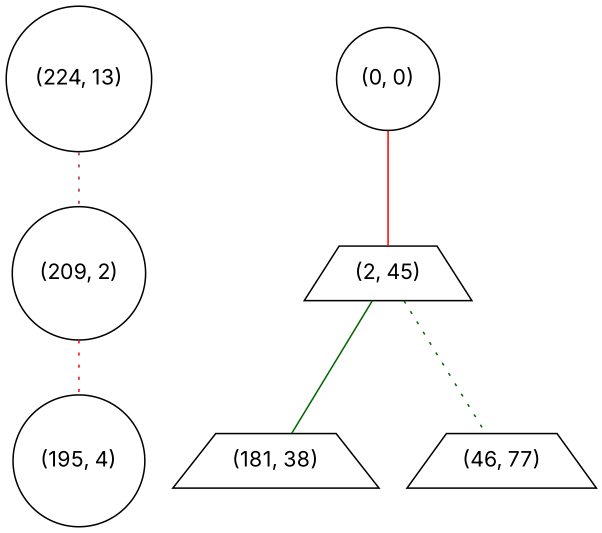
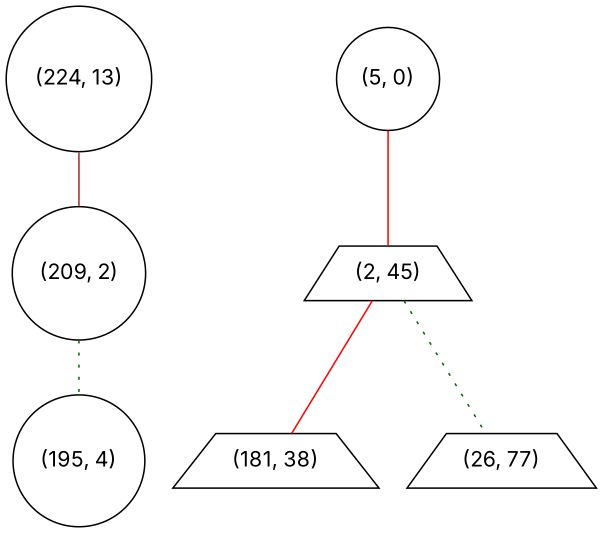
node "(0, 0)": label "(0, 0)" -> "(5, 0)"
edge "(224, 13)" -- "(209, 2)": style dotted -> solid
edge "(2, 45)" -- "(181, 38)": color darkgreen -> red
edge "(209, 2)" -- "(195, 4)": color red -> darkgreen
node "(46, 77)": label "(46, 77)" -> "(26, 77)"
